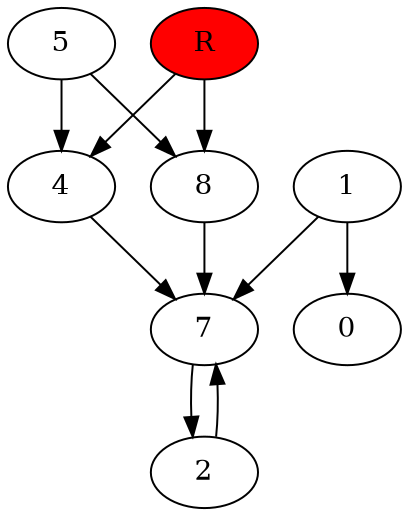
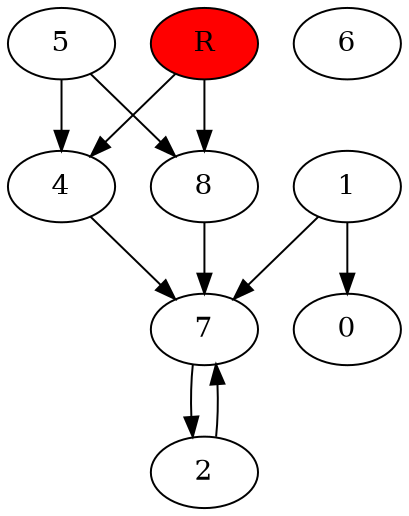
node "6": added
